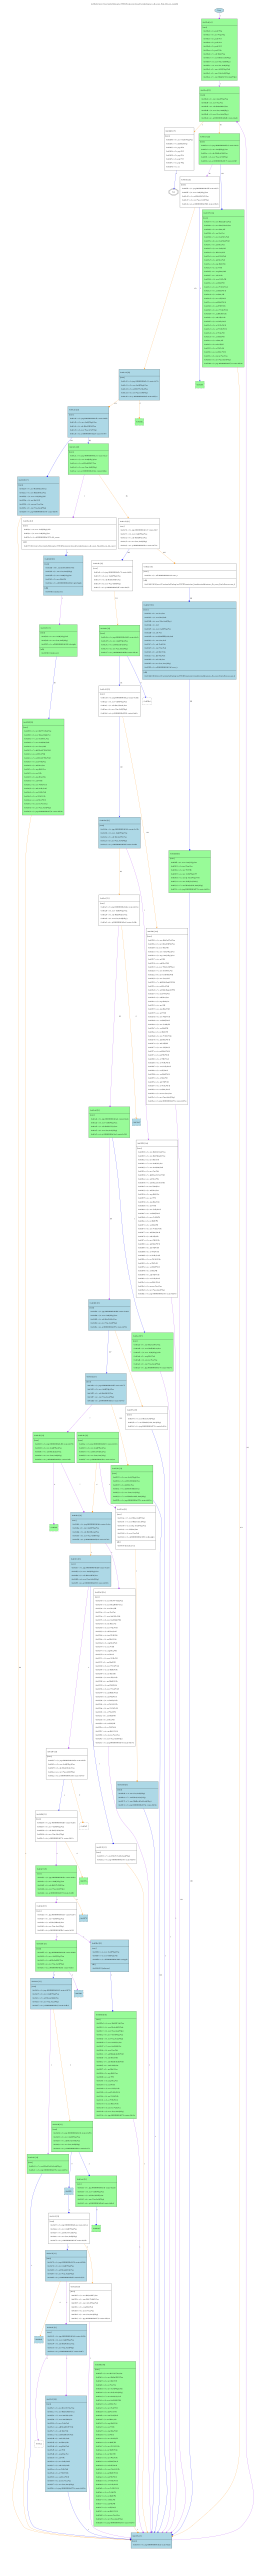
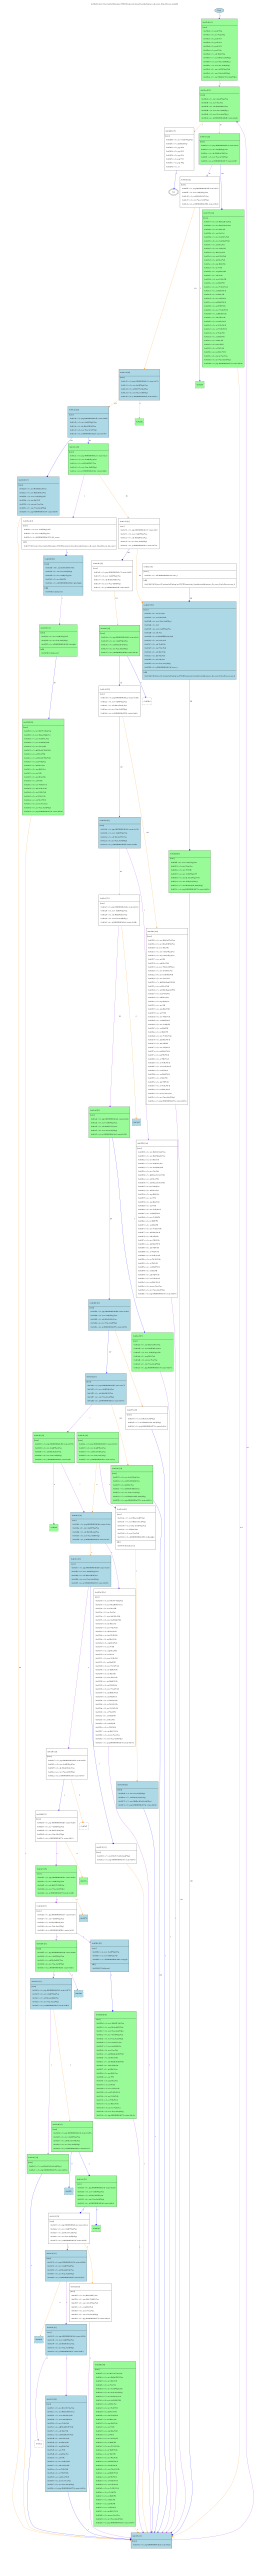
edge "0x401c52 [25]" -> "0x4022c4 [5]": now "0x401c52 [25]" -> "0x4022c9 [52]"
edge "0x402014" -> "0x401e5f [25]": now "0x401e46 [25]" -> "0x401e5f [25]"
